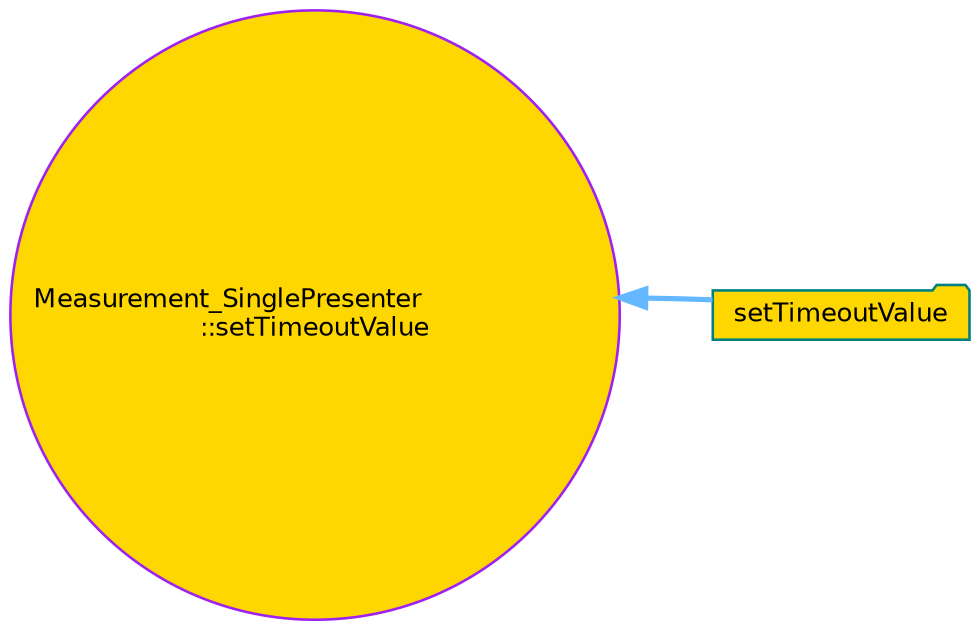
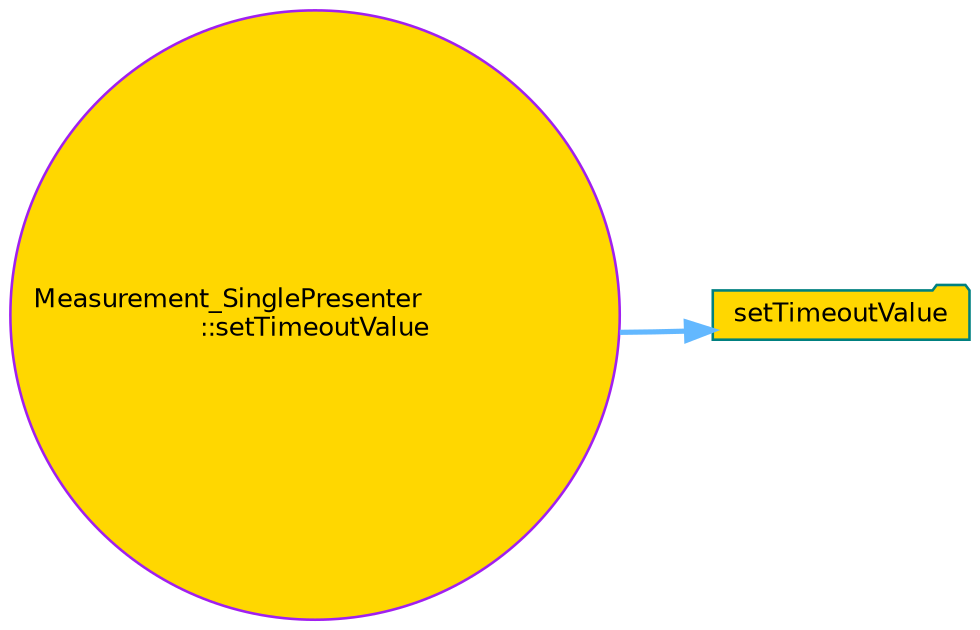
edge "setTimeoutValue" -> "Measurement_SinglePresenter ::setTimeoutValue": reversed
